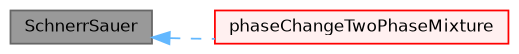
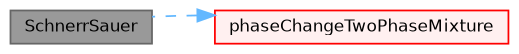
edge "phaseChangeTwoPhaseMixture" -> "SchnerrSauer": reversed
